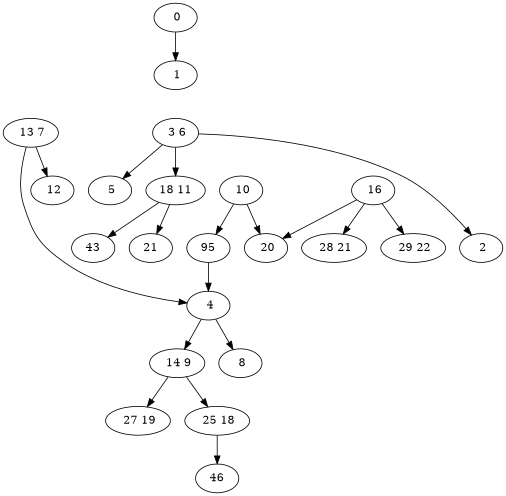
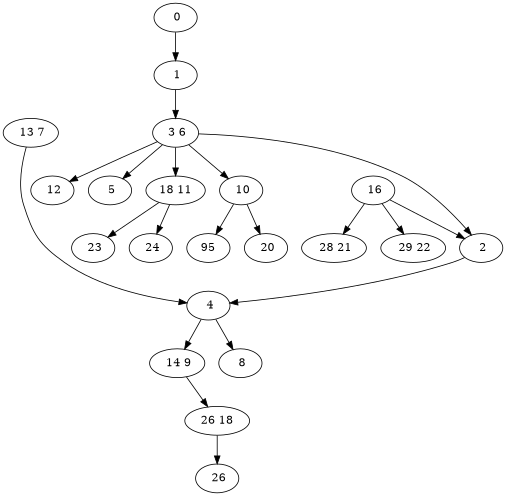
edge "1" -> "3 6": added
edge "13 7" -> "12": now "3 6" -> "12"
edge "3 6" -> "10": added
edge "16" -> "20": now "16" -> "2"
node "43": label "43" -> "23"
node "21": label "21" -> "24"
edge "95" -> "4": now "2" -> "4"
node "27 19": removed
node "25 18": label "25 18" -> "26 18"
node "46": label "46" -> "26"
